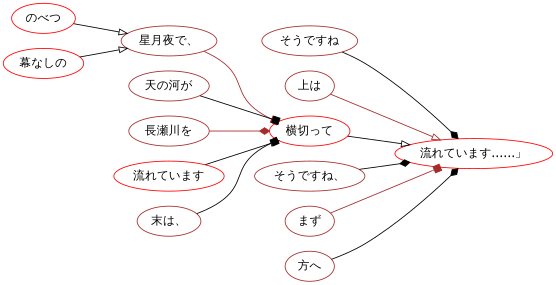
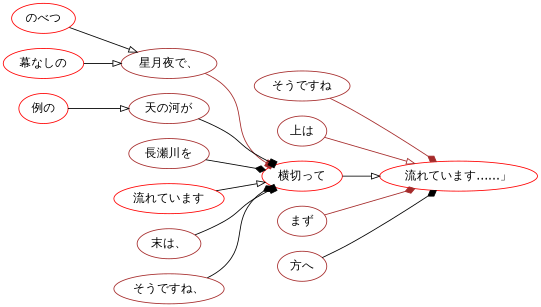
edge "そうですね" -> "流れています……」": color black -> brown
node "例の": added
edge "長瀬川を" -> "横切って": color brown -> black
edge "そうですね、" -> "流れています……」": now "そうですね、" -> "横切って"
edge "まず" -> "流れています……」": arrowhead box -> diamond
